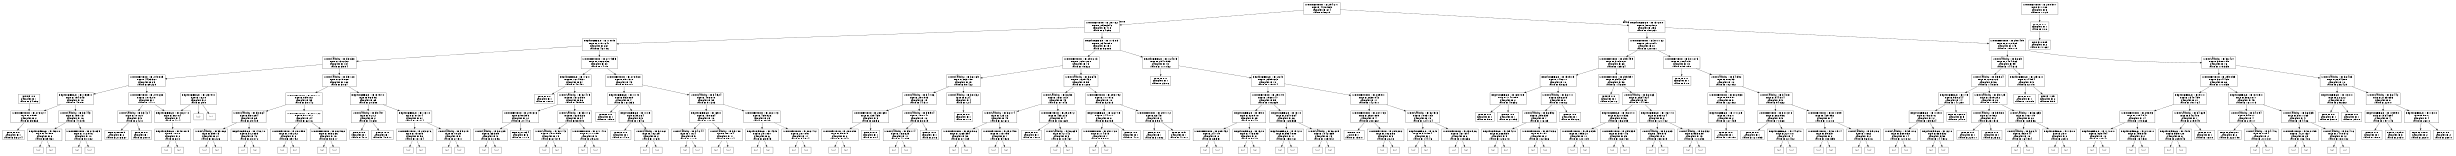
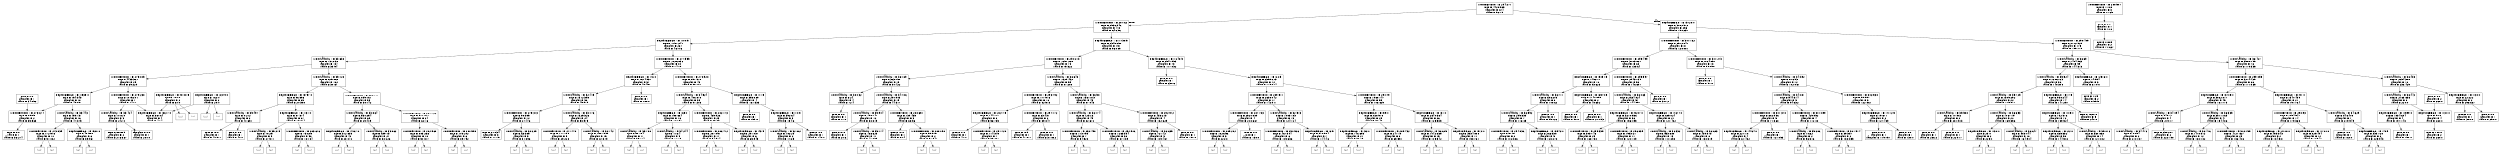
node "mse = 0.0 samples = 1 value = 70.009": removed
edge "Depth_GEBCO <= -3617.0 mse = 367.84 samples = 4 value = 41.4" -> "Depth_GEBCO <= -5108.5 mse = 100.0 samples = 2 value = 60.0": reversed
edge "Depth_GEBCO <= -130.0 mse = 50.0 samples = 4 value = 260.0" -> "mse = 0.0 samples = 2 value = 260.0": reversed
node "mse = 0.0 samples = 1 value = 36.274": label "mse = 0.0 samples = 1 value = 36.274" -> "mse = 0.0 value = 1 value = 36.274"
node "mse = 0.0 samples = 1 value = 280.0": label "mse = 0.0 samples = 1 value = 280.0" -> "samples = 0.0 samples = 1 value = 280.0"
node "mse = -0.0 samples = 1 value = 119.757": label "mse = -0.0 samples = 1 value = 119.757" -> "mse = -0.0 samples = 1 samples = 119.757"
node "mse = 0.0 samples = 1 value = 130.0": added
node "mse = 1825.0 samples = 3 value = 205.0": removed
